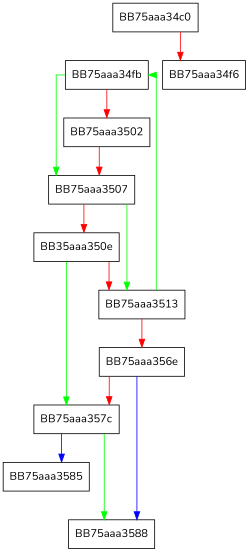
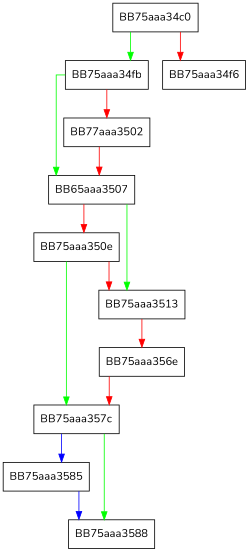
node "BB75aaa3502": label "BB75aaa3502" -> "BB77aaa3502"
edge "BB75aaa3513" -> "BB75aaa34fb": now "BB75aaa34c0" -> "BB75aaa34fb"
node "BB75aaa3507": label "BB75aaa3507" -> "BB65aaa3507"
node "BB35aaa350e": label "BB35aaa350e" -> "BB75aaa350e"
edge "BB75aaa356e" -> "BB75aaa3588": now "BB75aaa3585" -> "BB75aaa3588"
